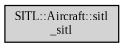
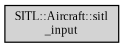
node "SITL::Aircraft::sitl _sitl": label "SITL::Aircraft::sitl _sitl" -> "SITL::Aircraft::sitl _input"
